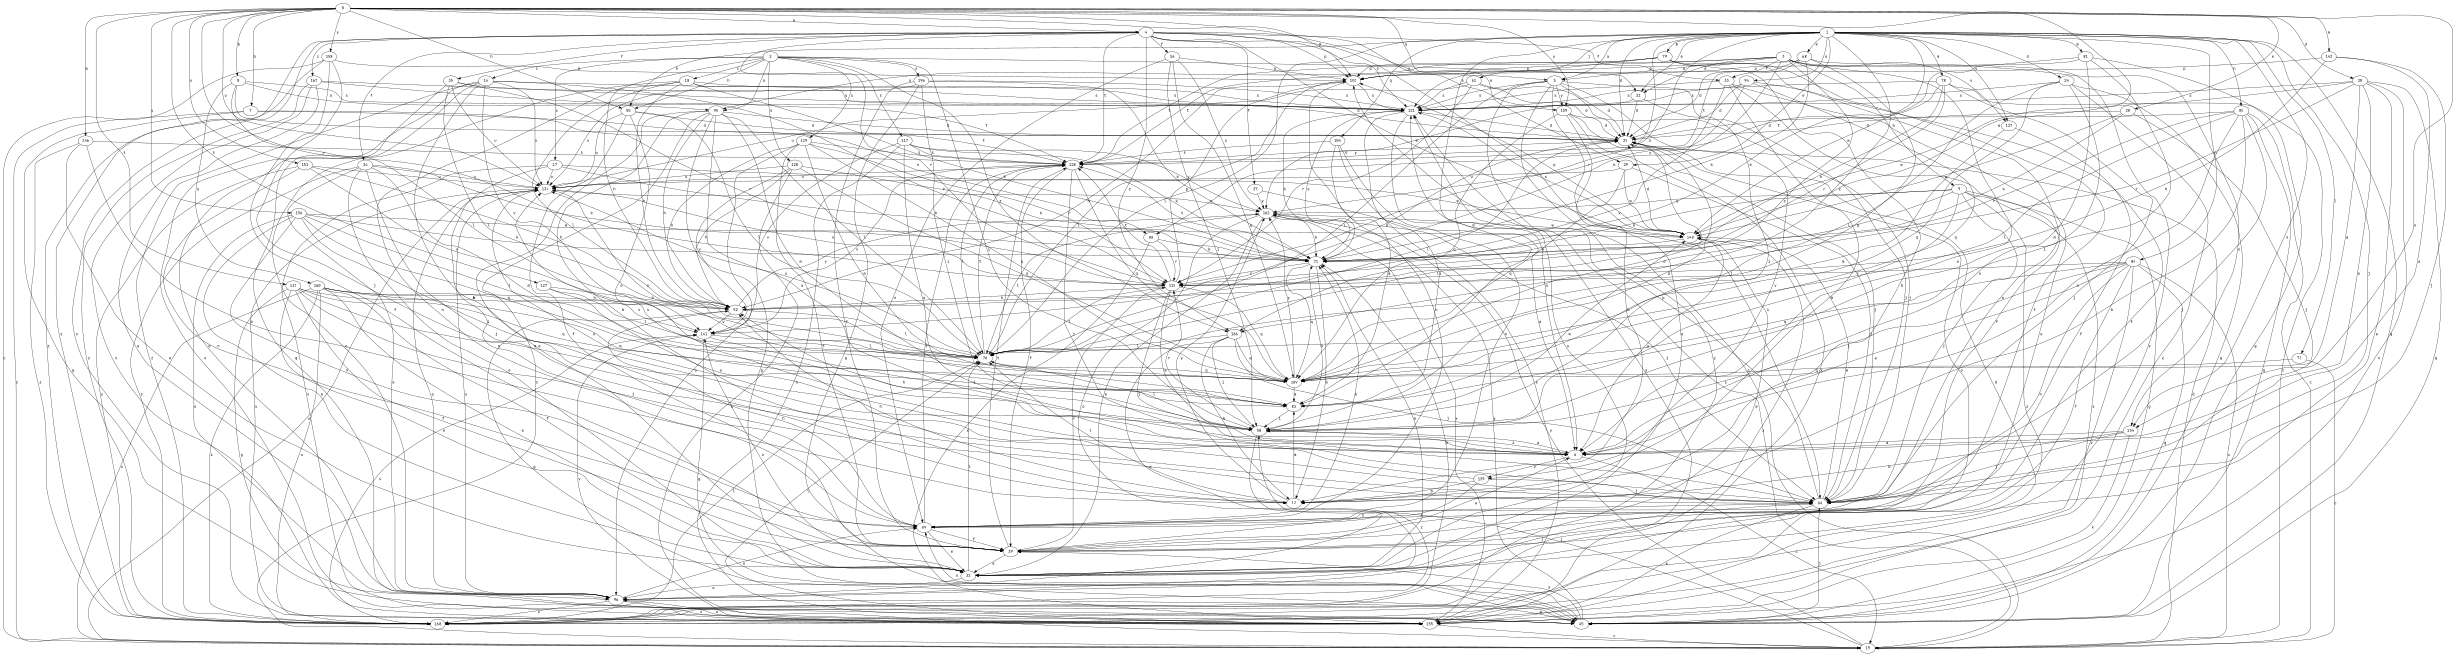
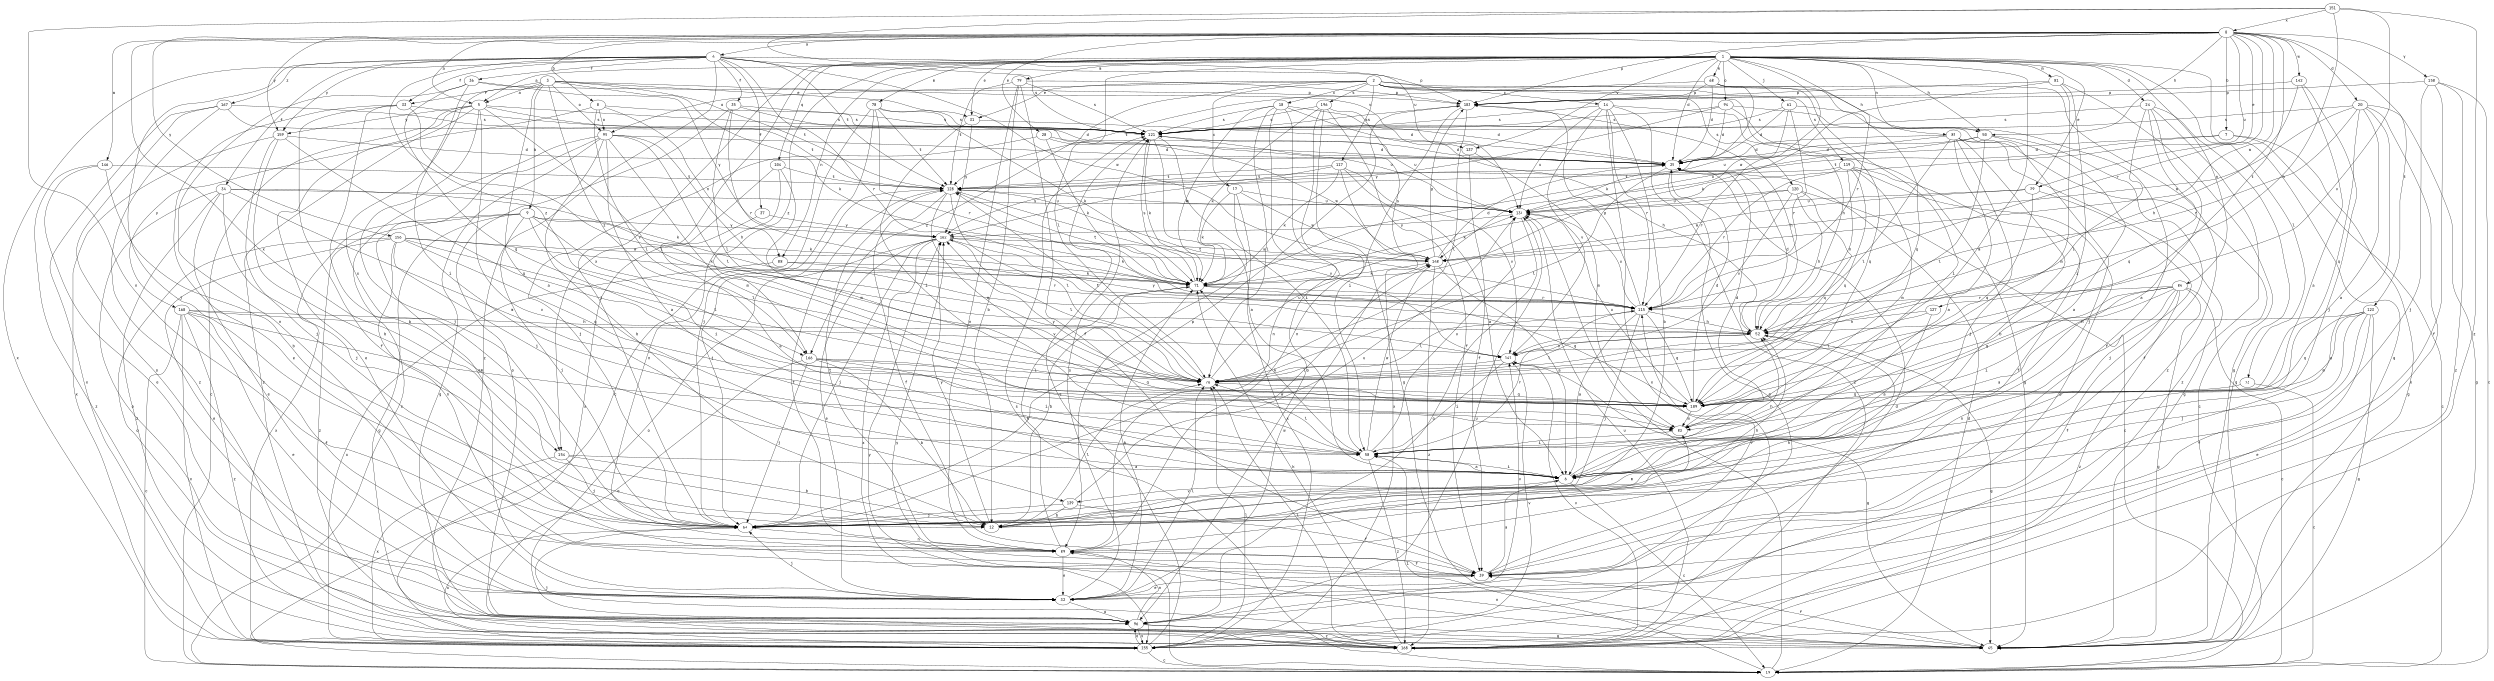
edge "0" -> "151": reversed
